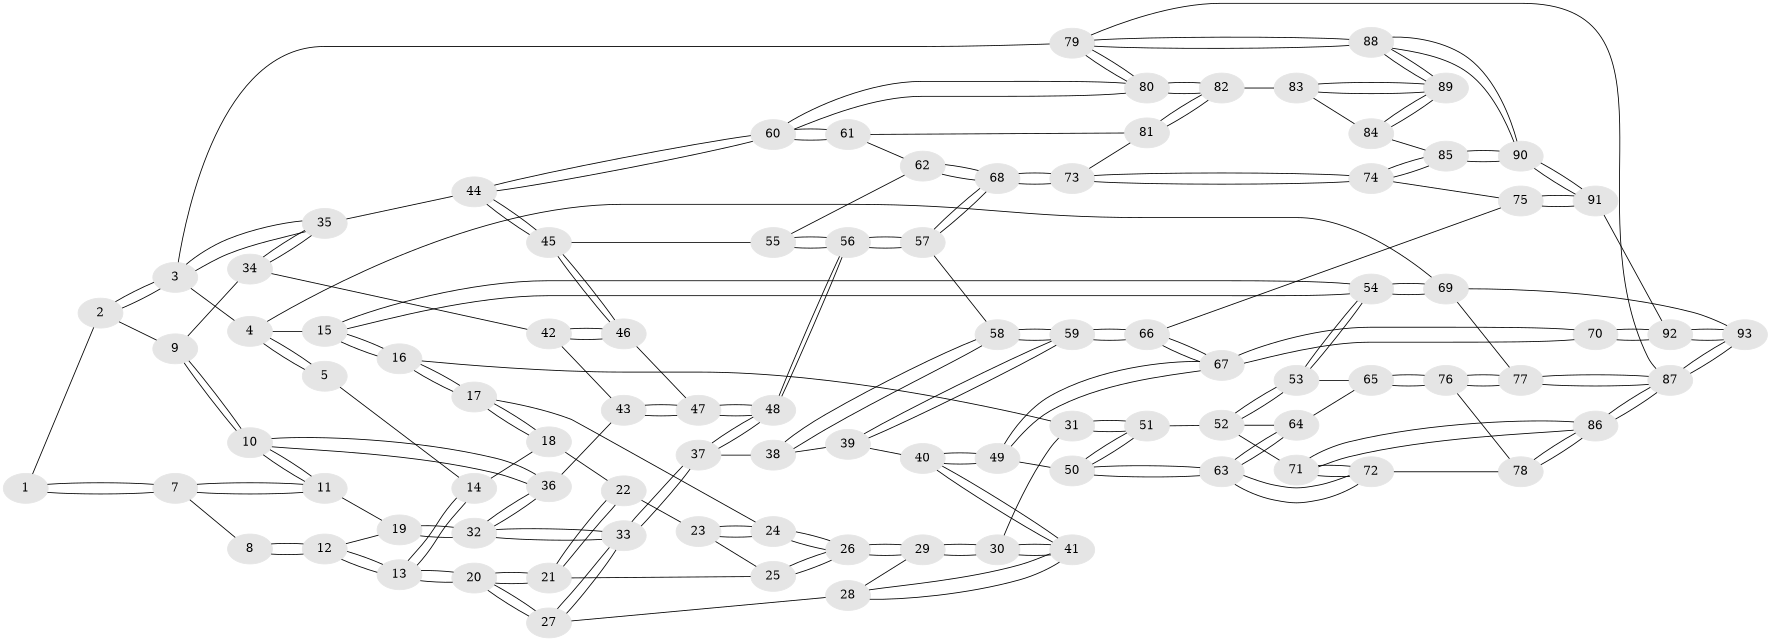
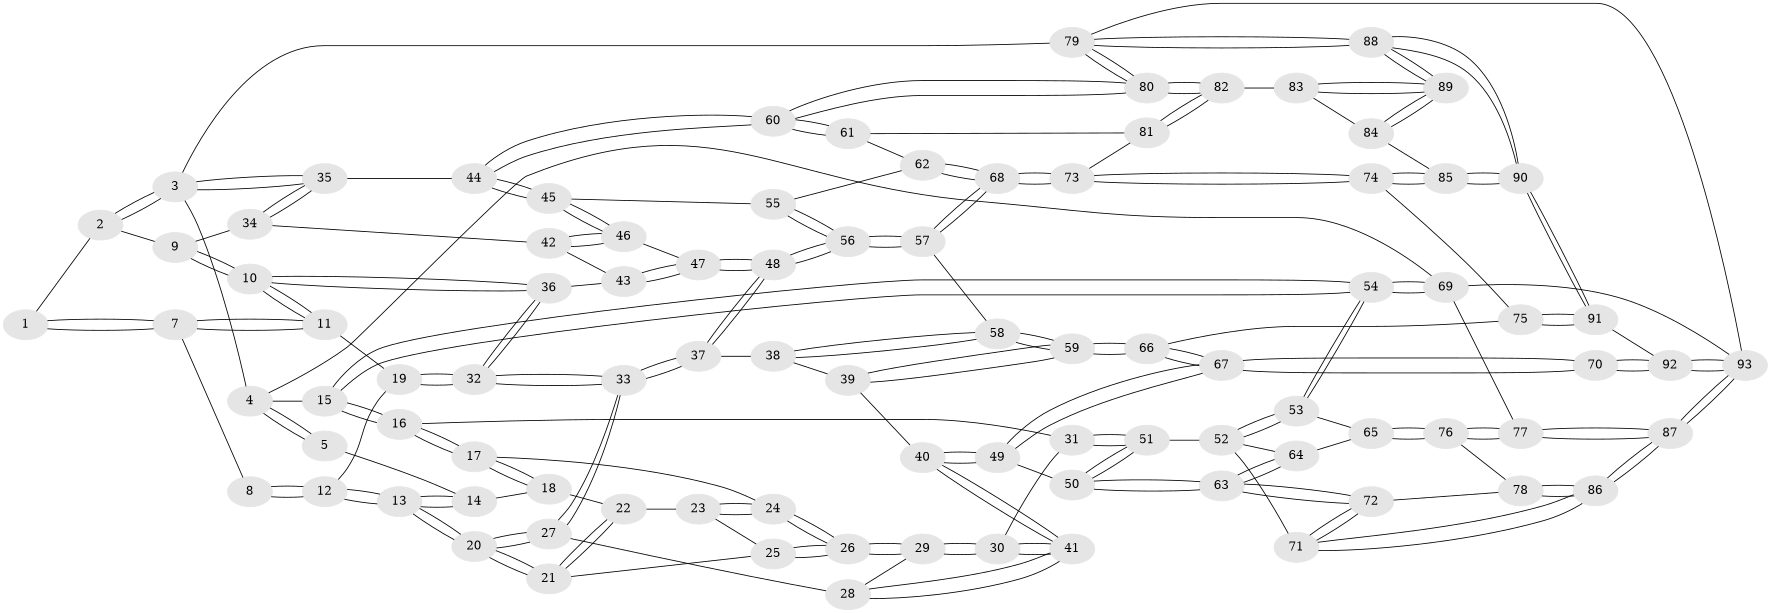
edge "79" -- "87": now "79" -- "93"
